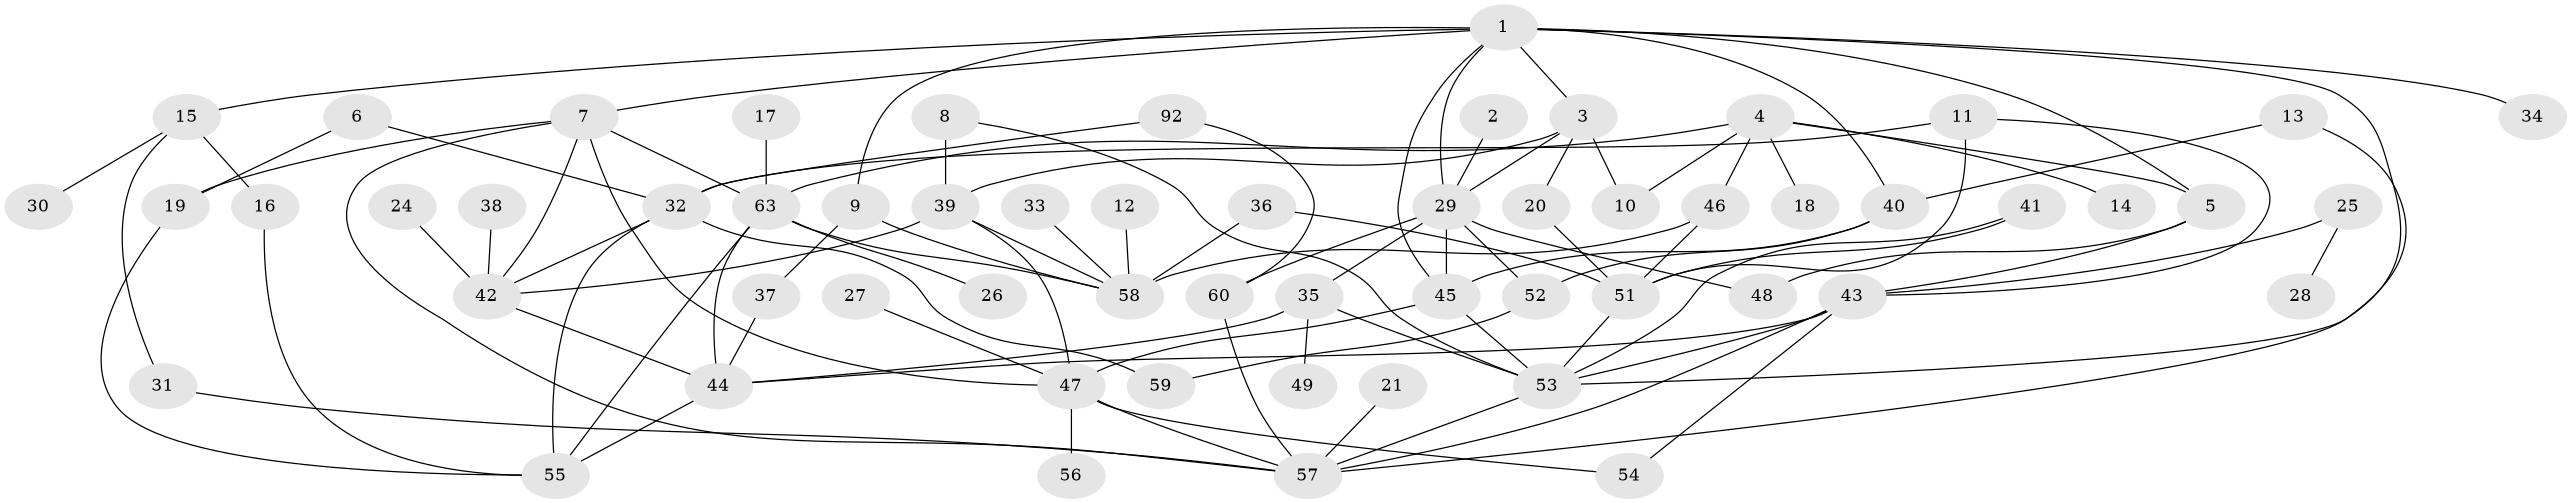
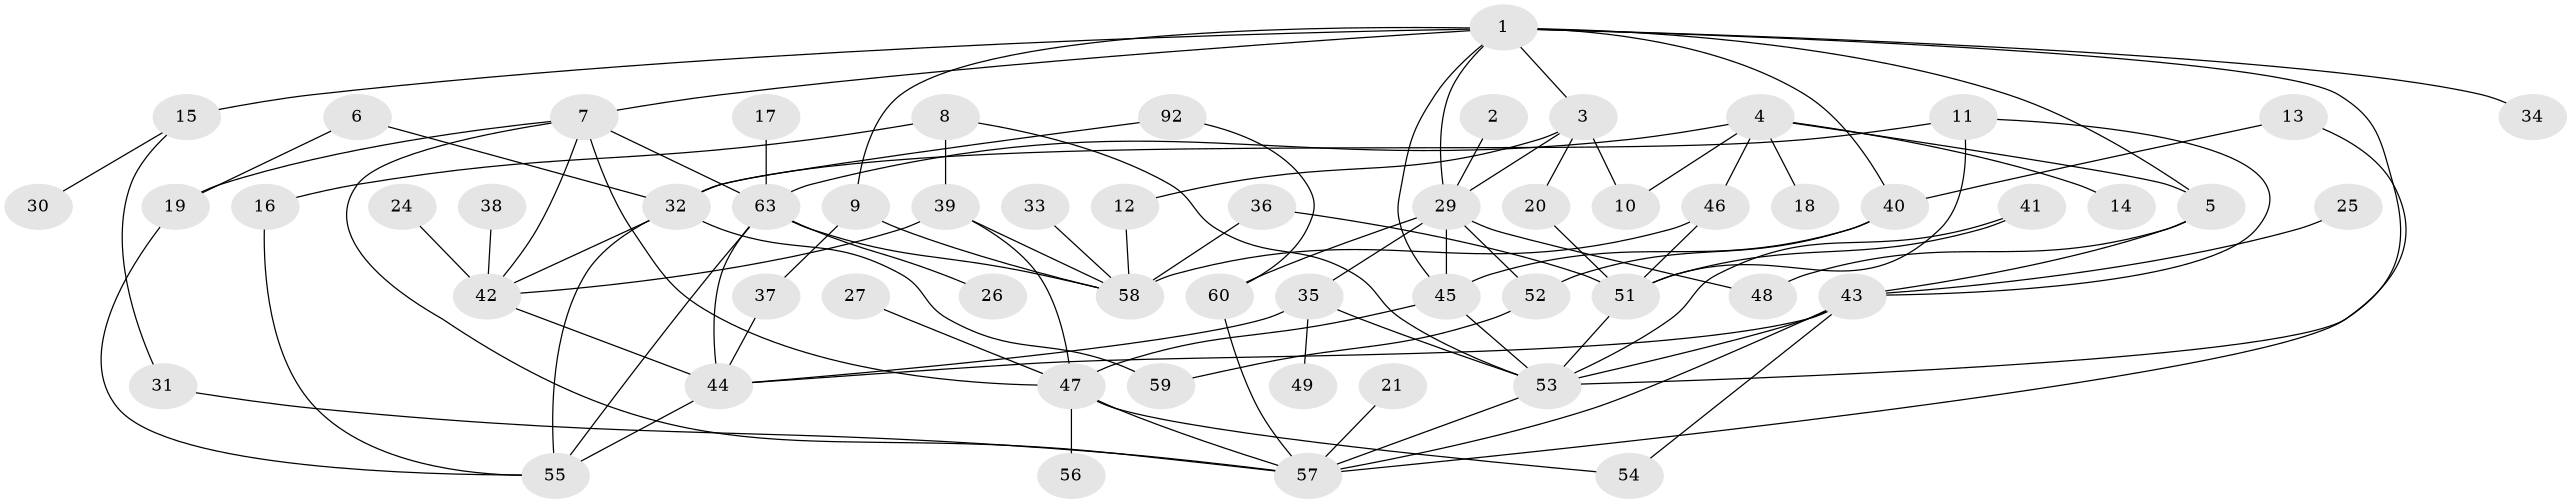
edge "15" -- "16": now "8" -- "16"
edge "3" -- "39": now "3" -- "12"
node "28": removed
